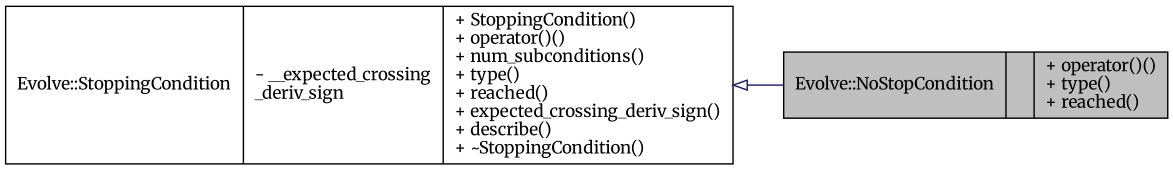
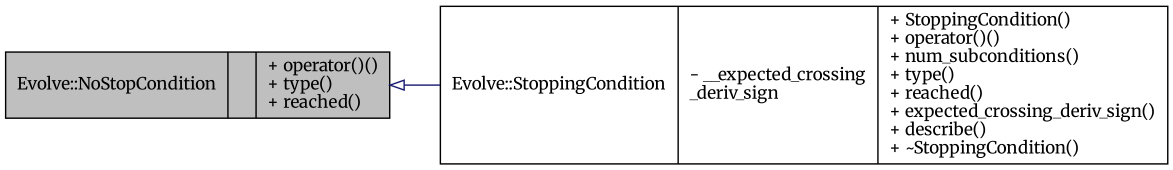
edge "Evolve::NoStopCondition" -> "Evolve::StoppingCondition": reversed
